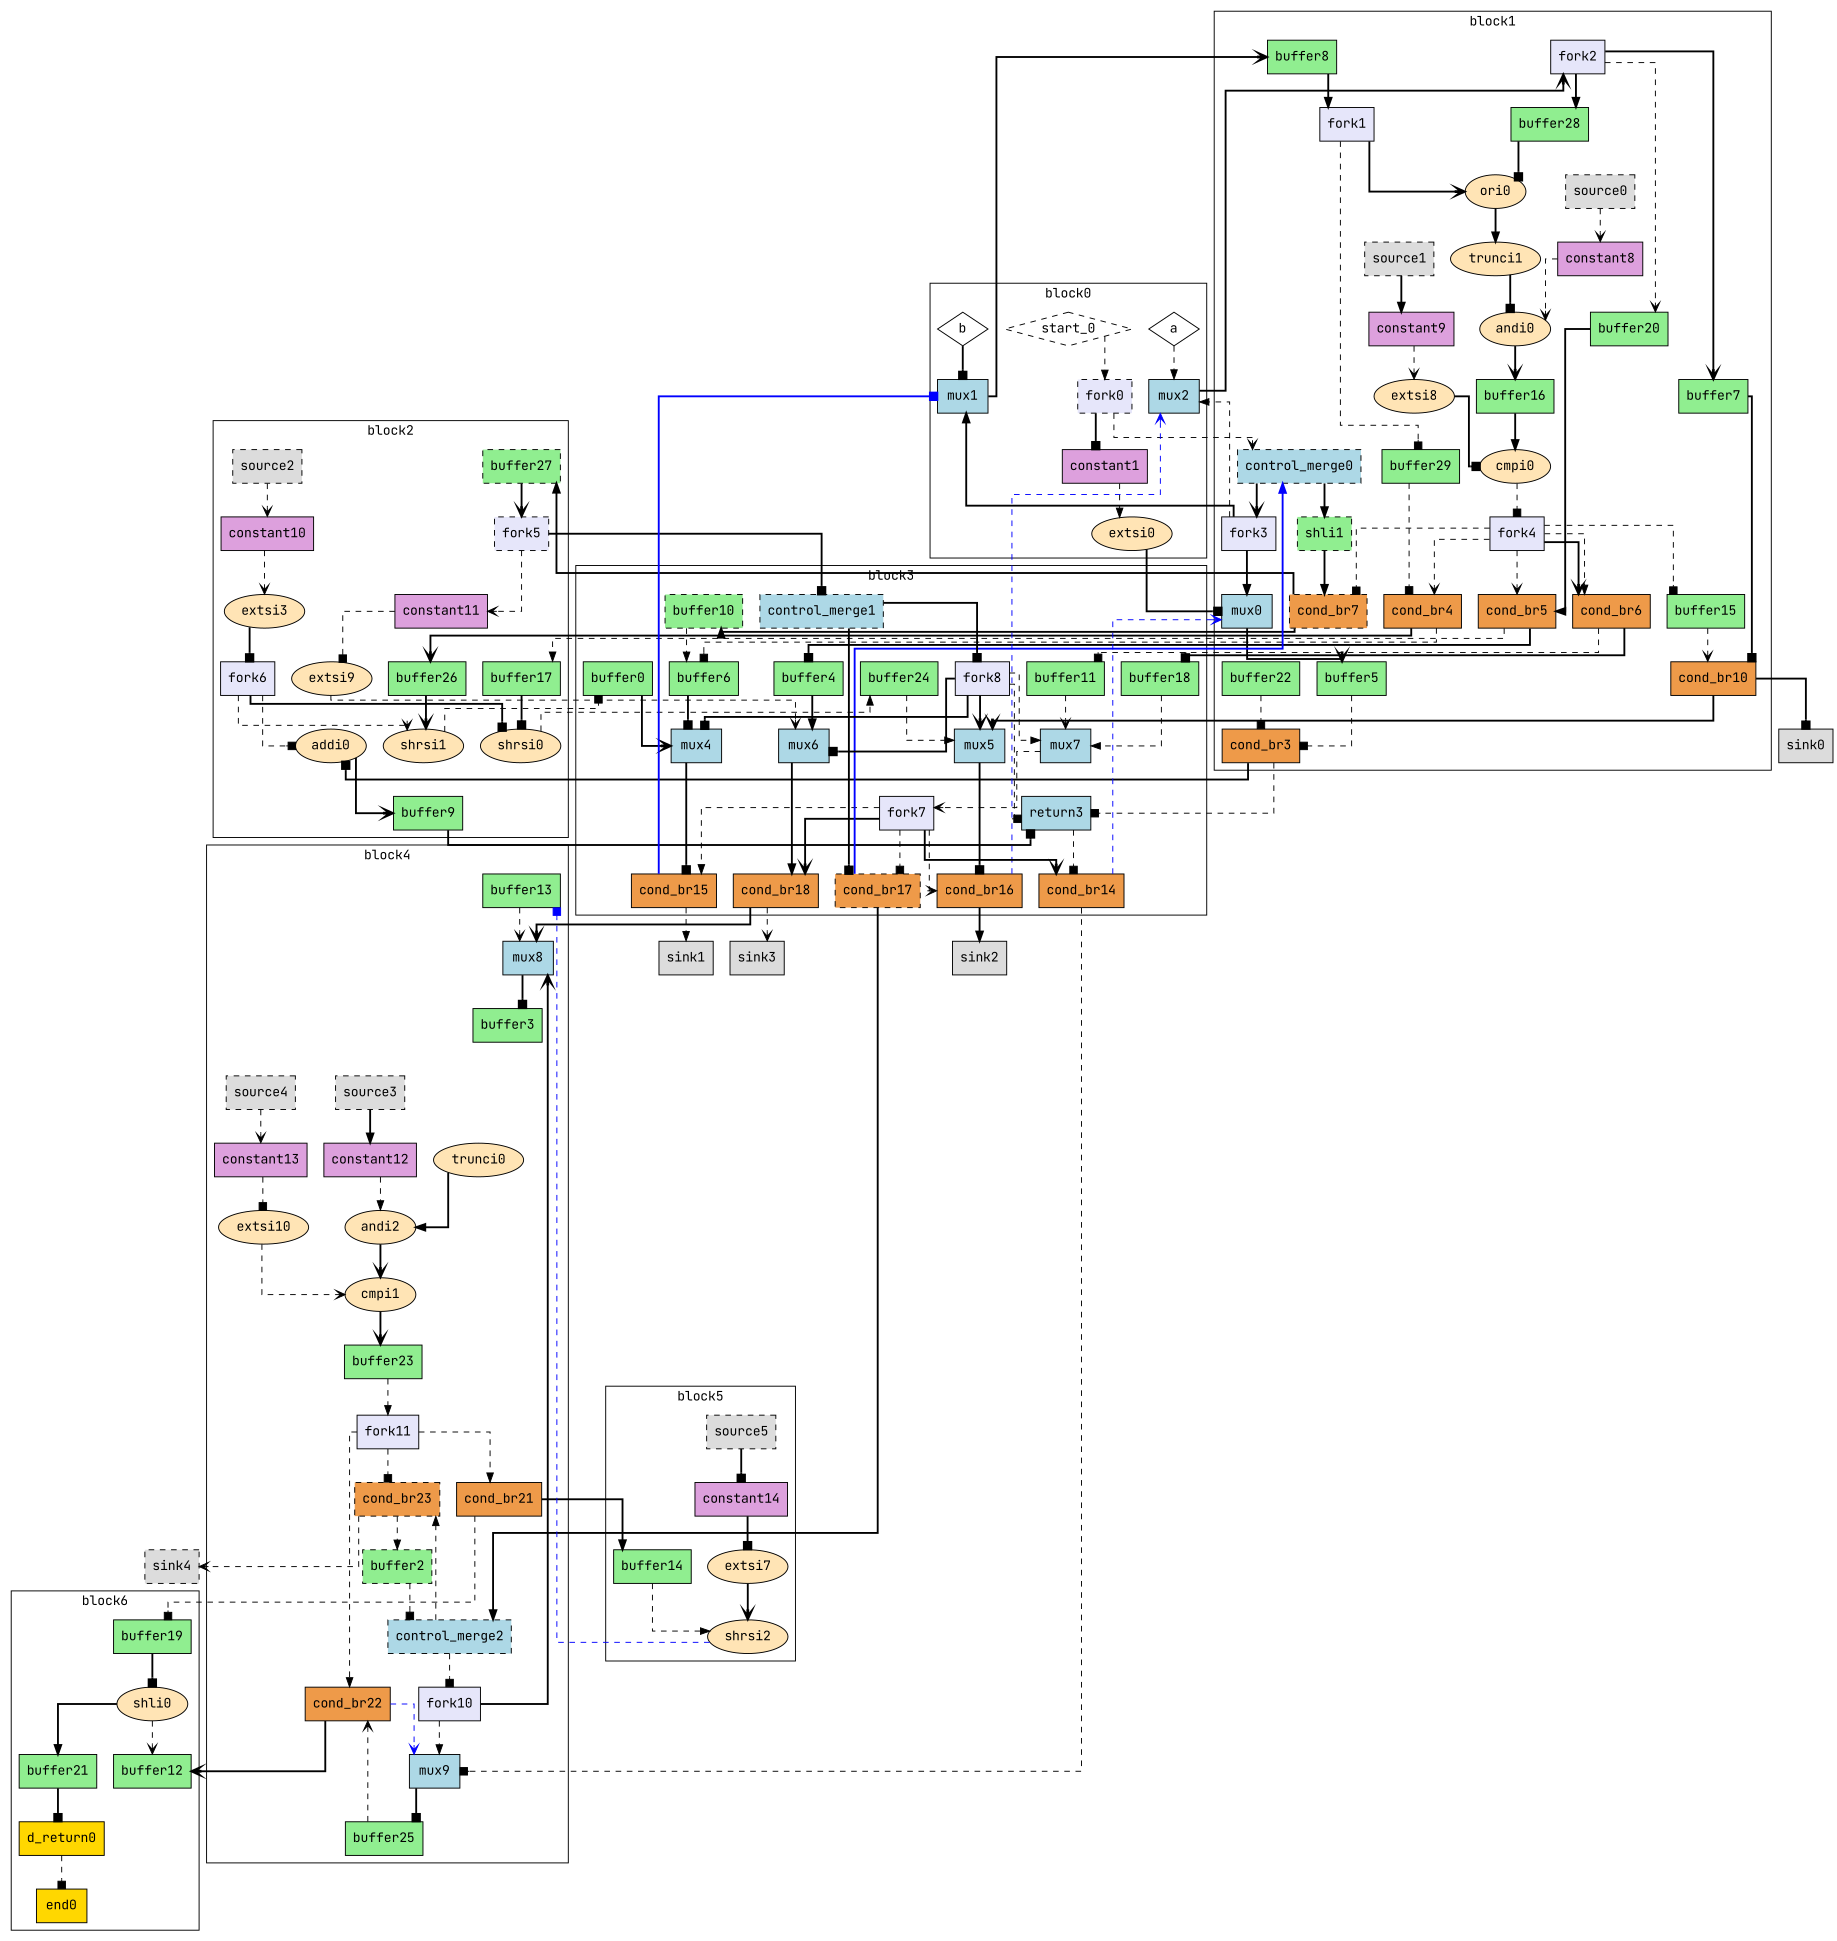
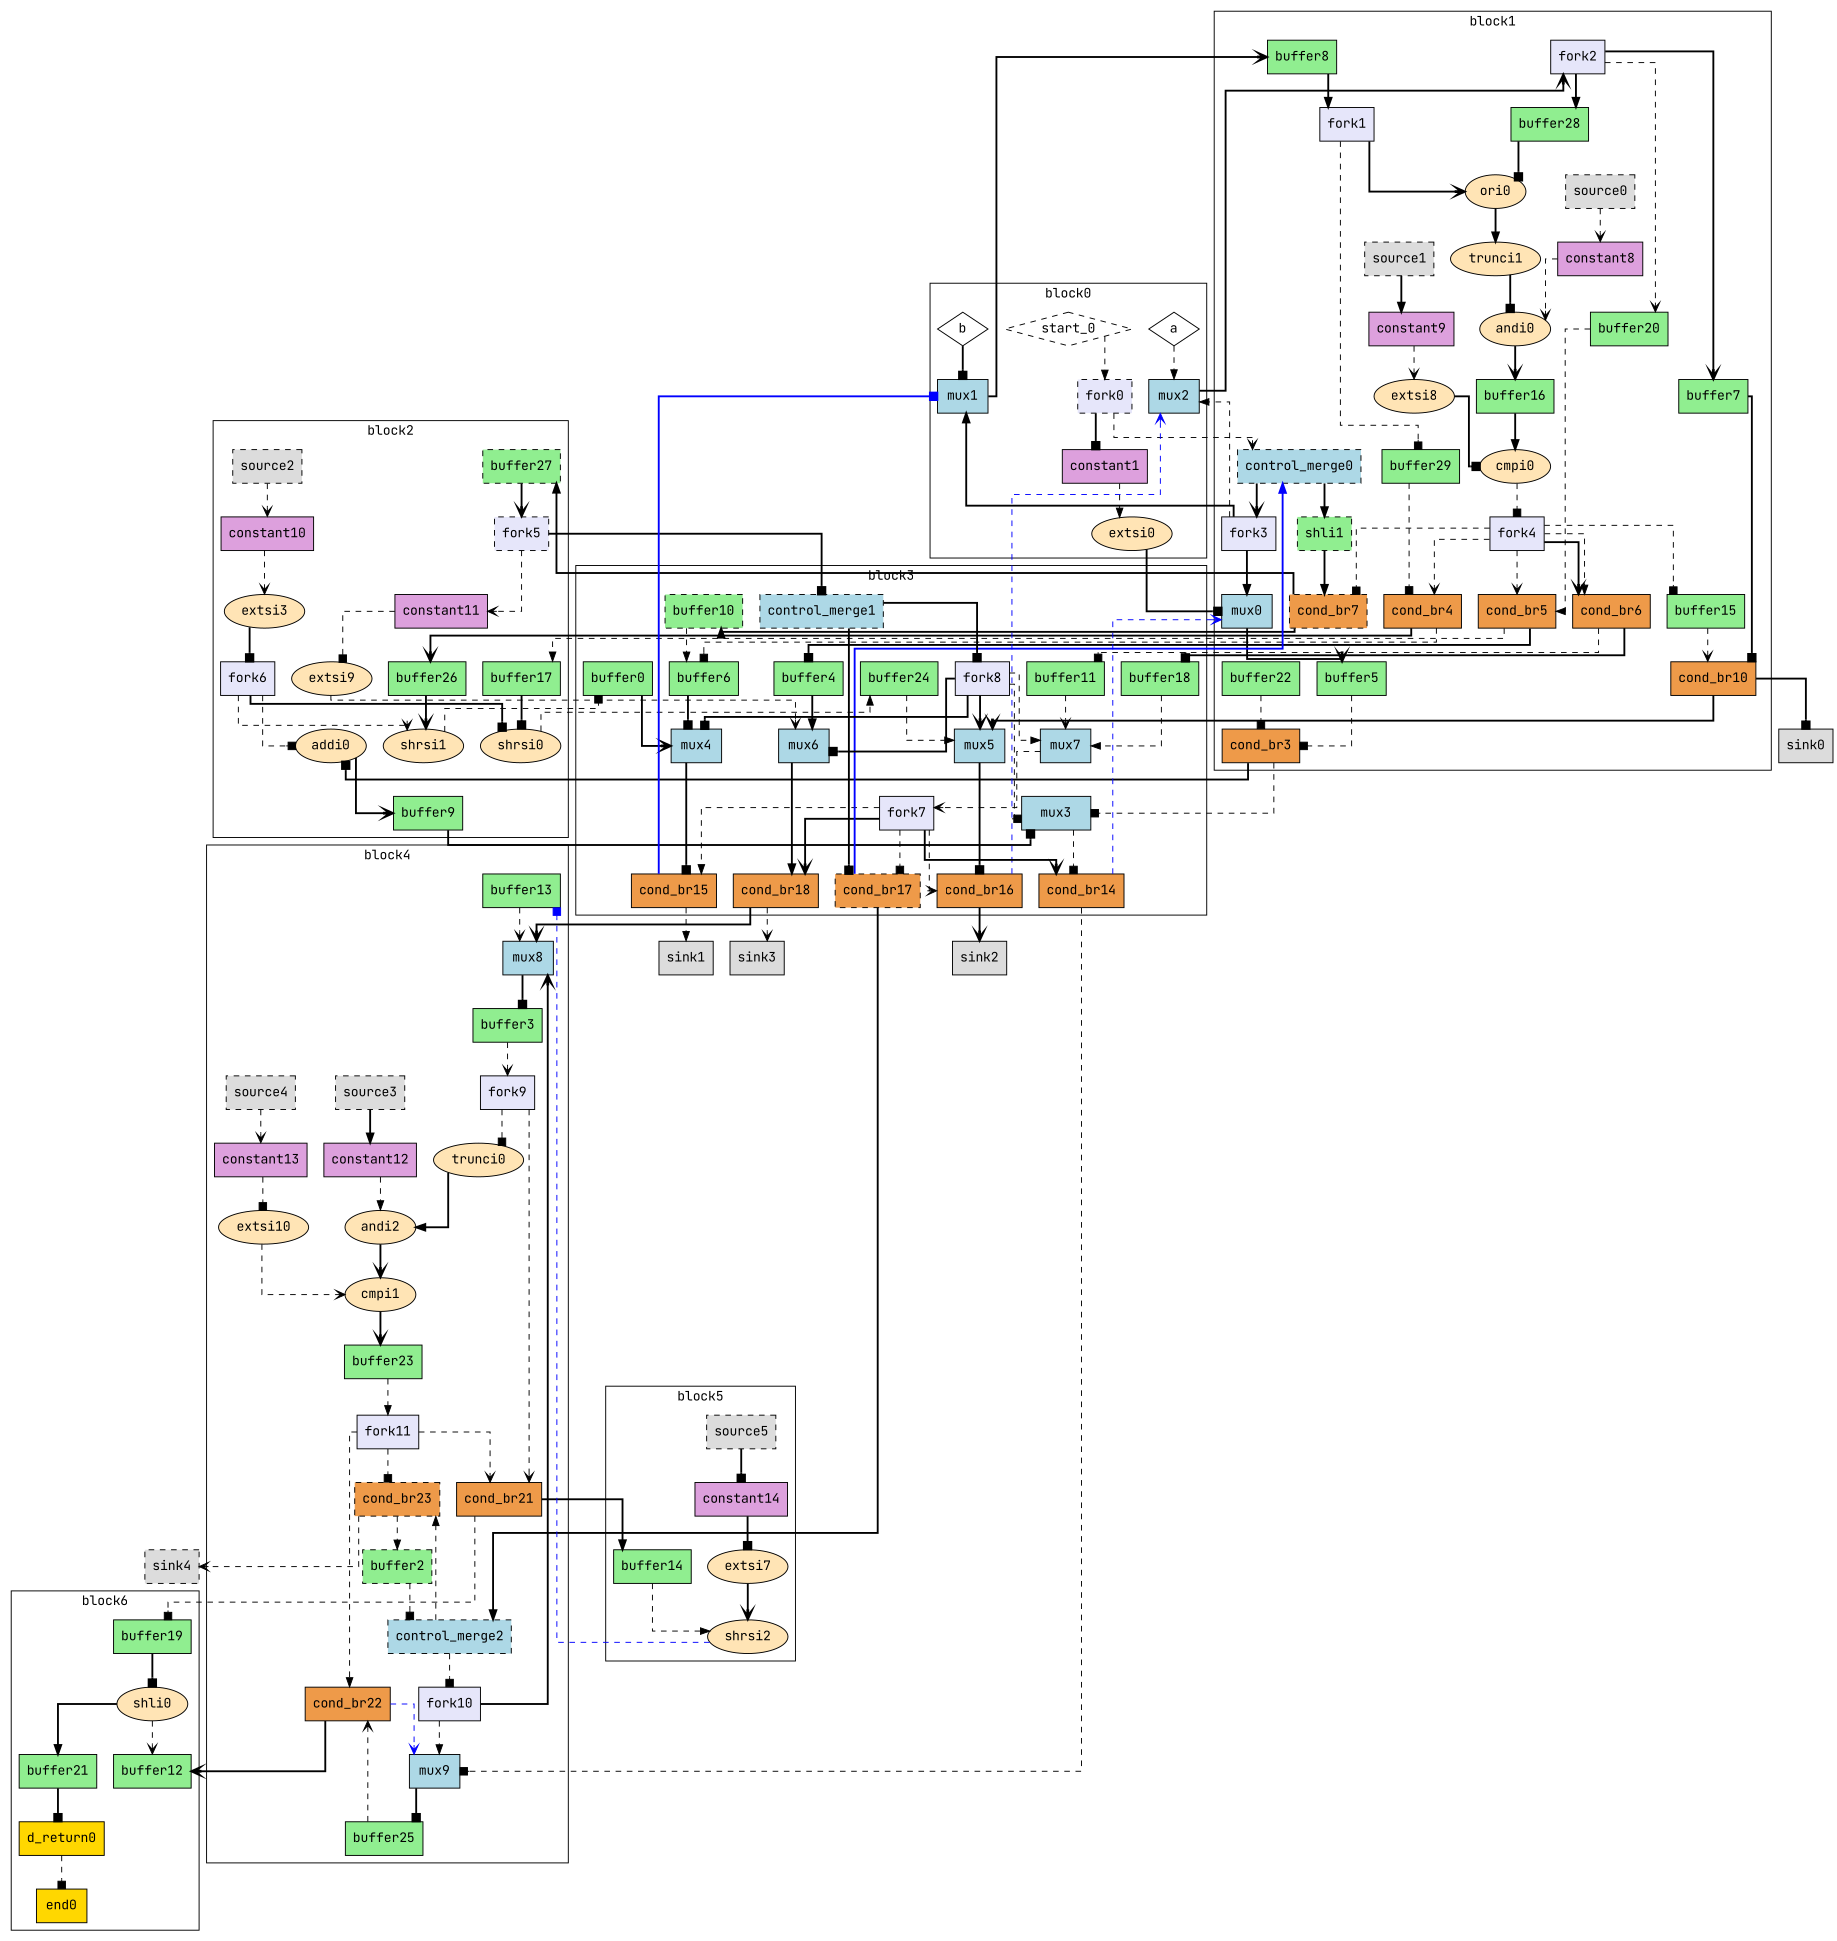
edge "buffer20" -> "cond_br5": style bold -> dashed
node "return3": label "return3" -> "mux3"
edge "cond_br16" -> "sink2": arrowhead normal -> vee
node "fork9": added
edge "fork11" -> "cond_br21": arrowhead normal -> vee
